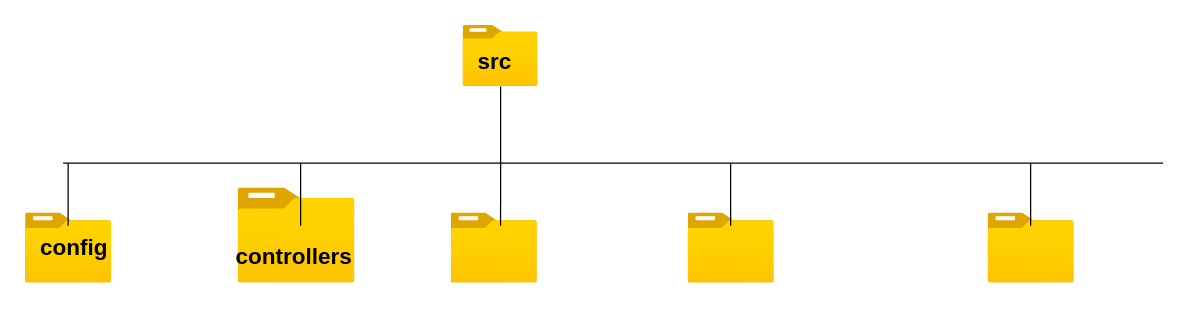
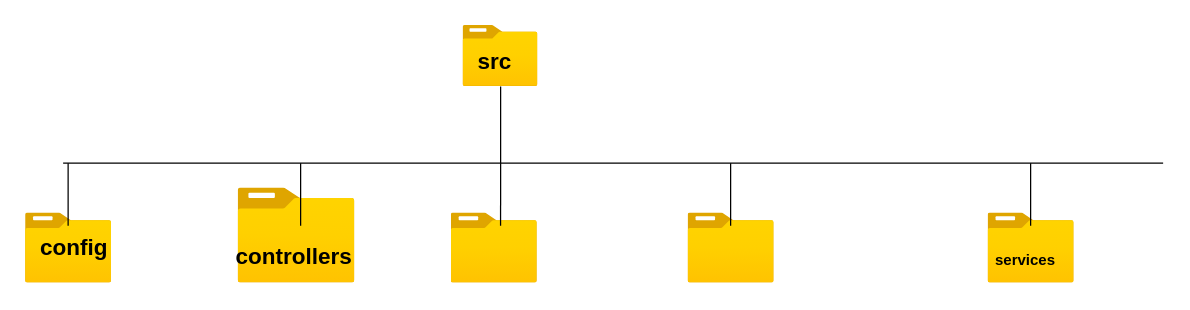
node "services": added
